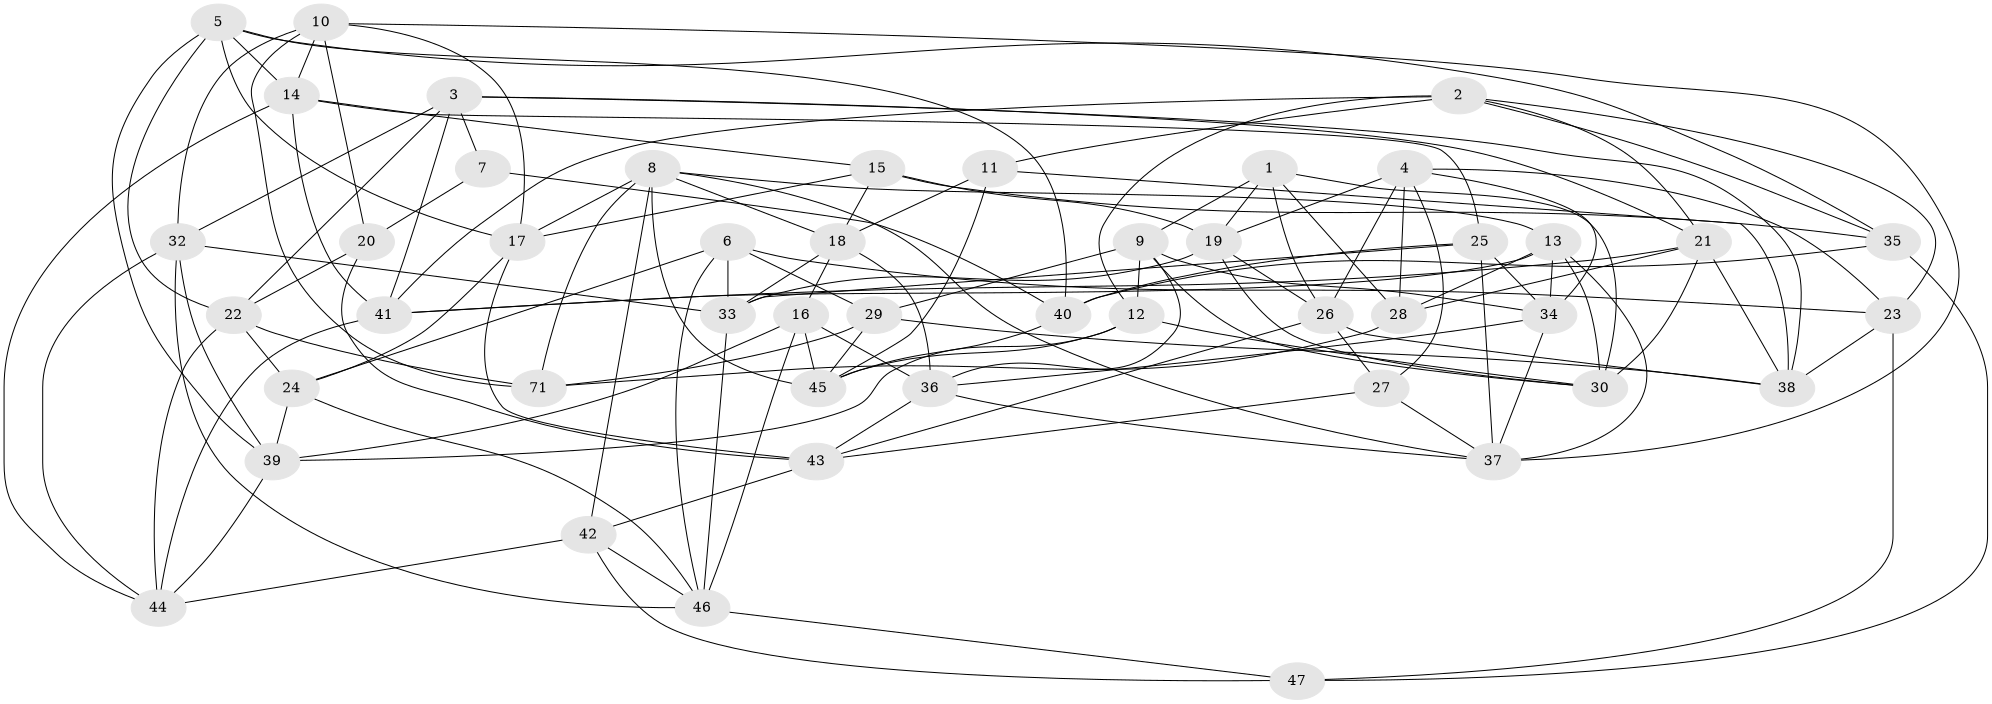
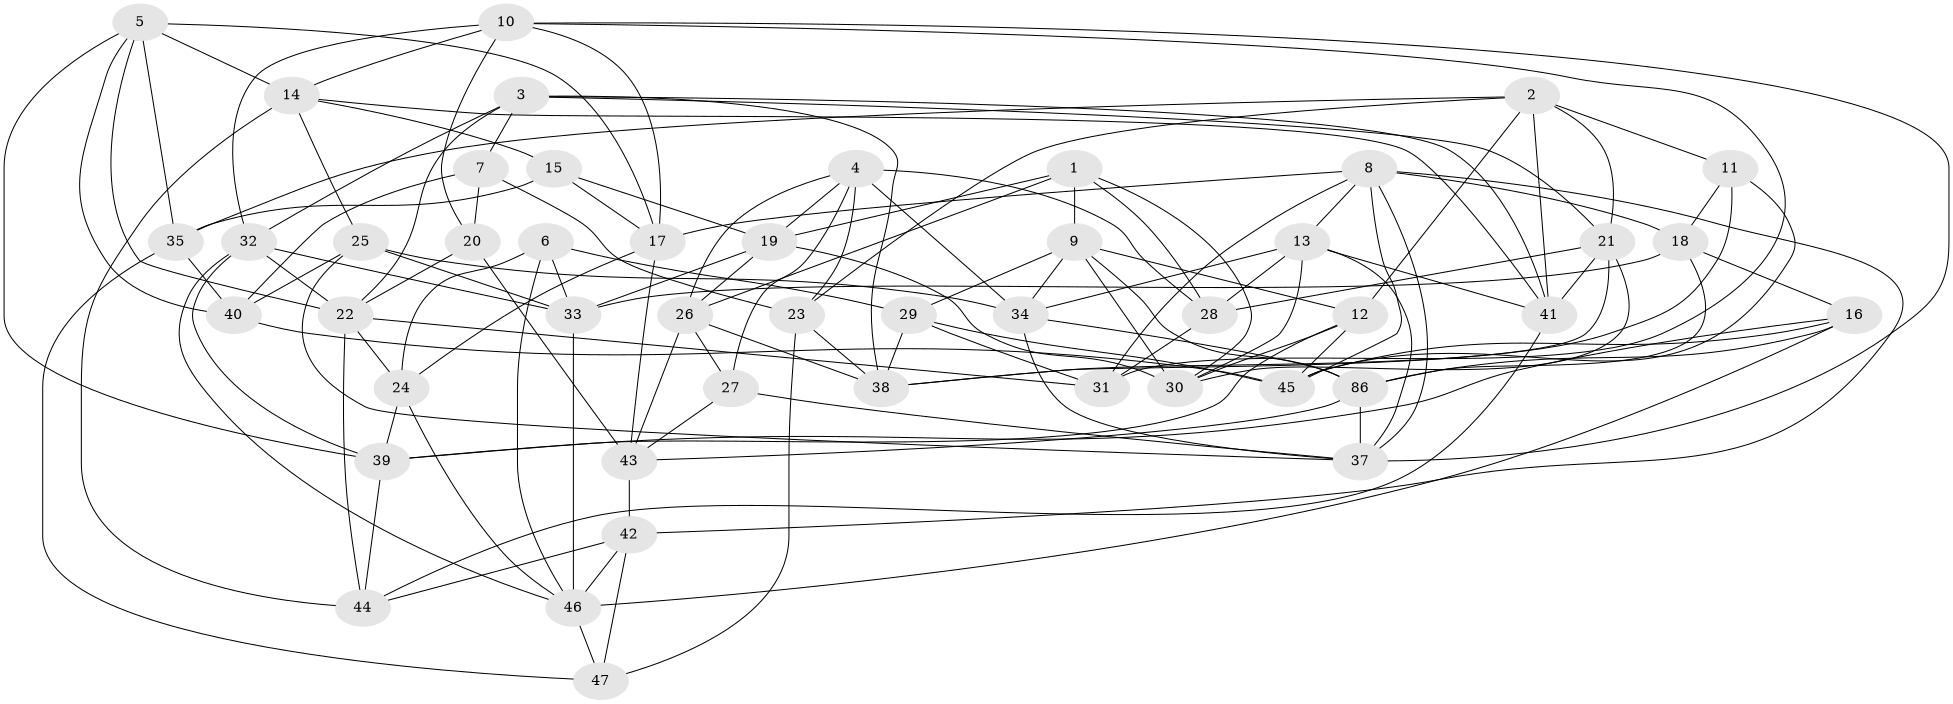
edge "15" -- "18": removed
edge "6" -- "23": now "7" -- "23"
node "71": label "71" -> "31"
node "36": label "36" -> "86"
edge "32" -- "44": now "32" -- "22"
